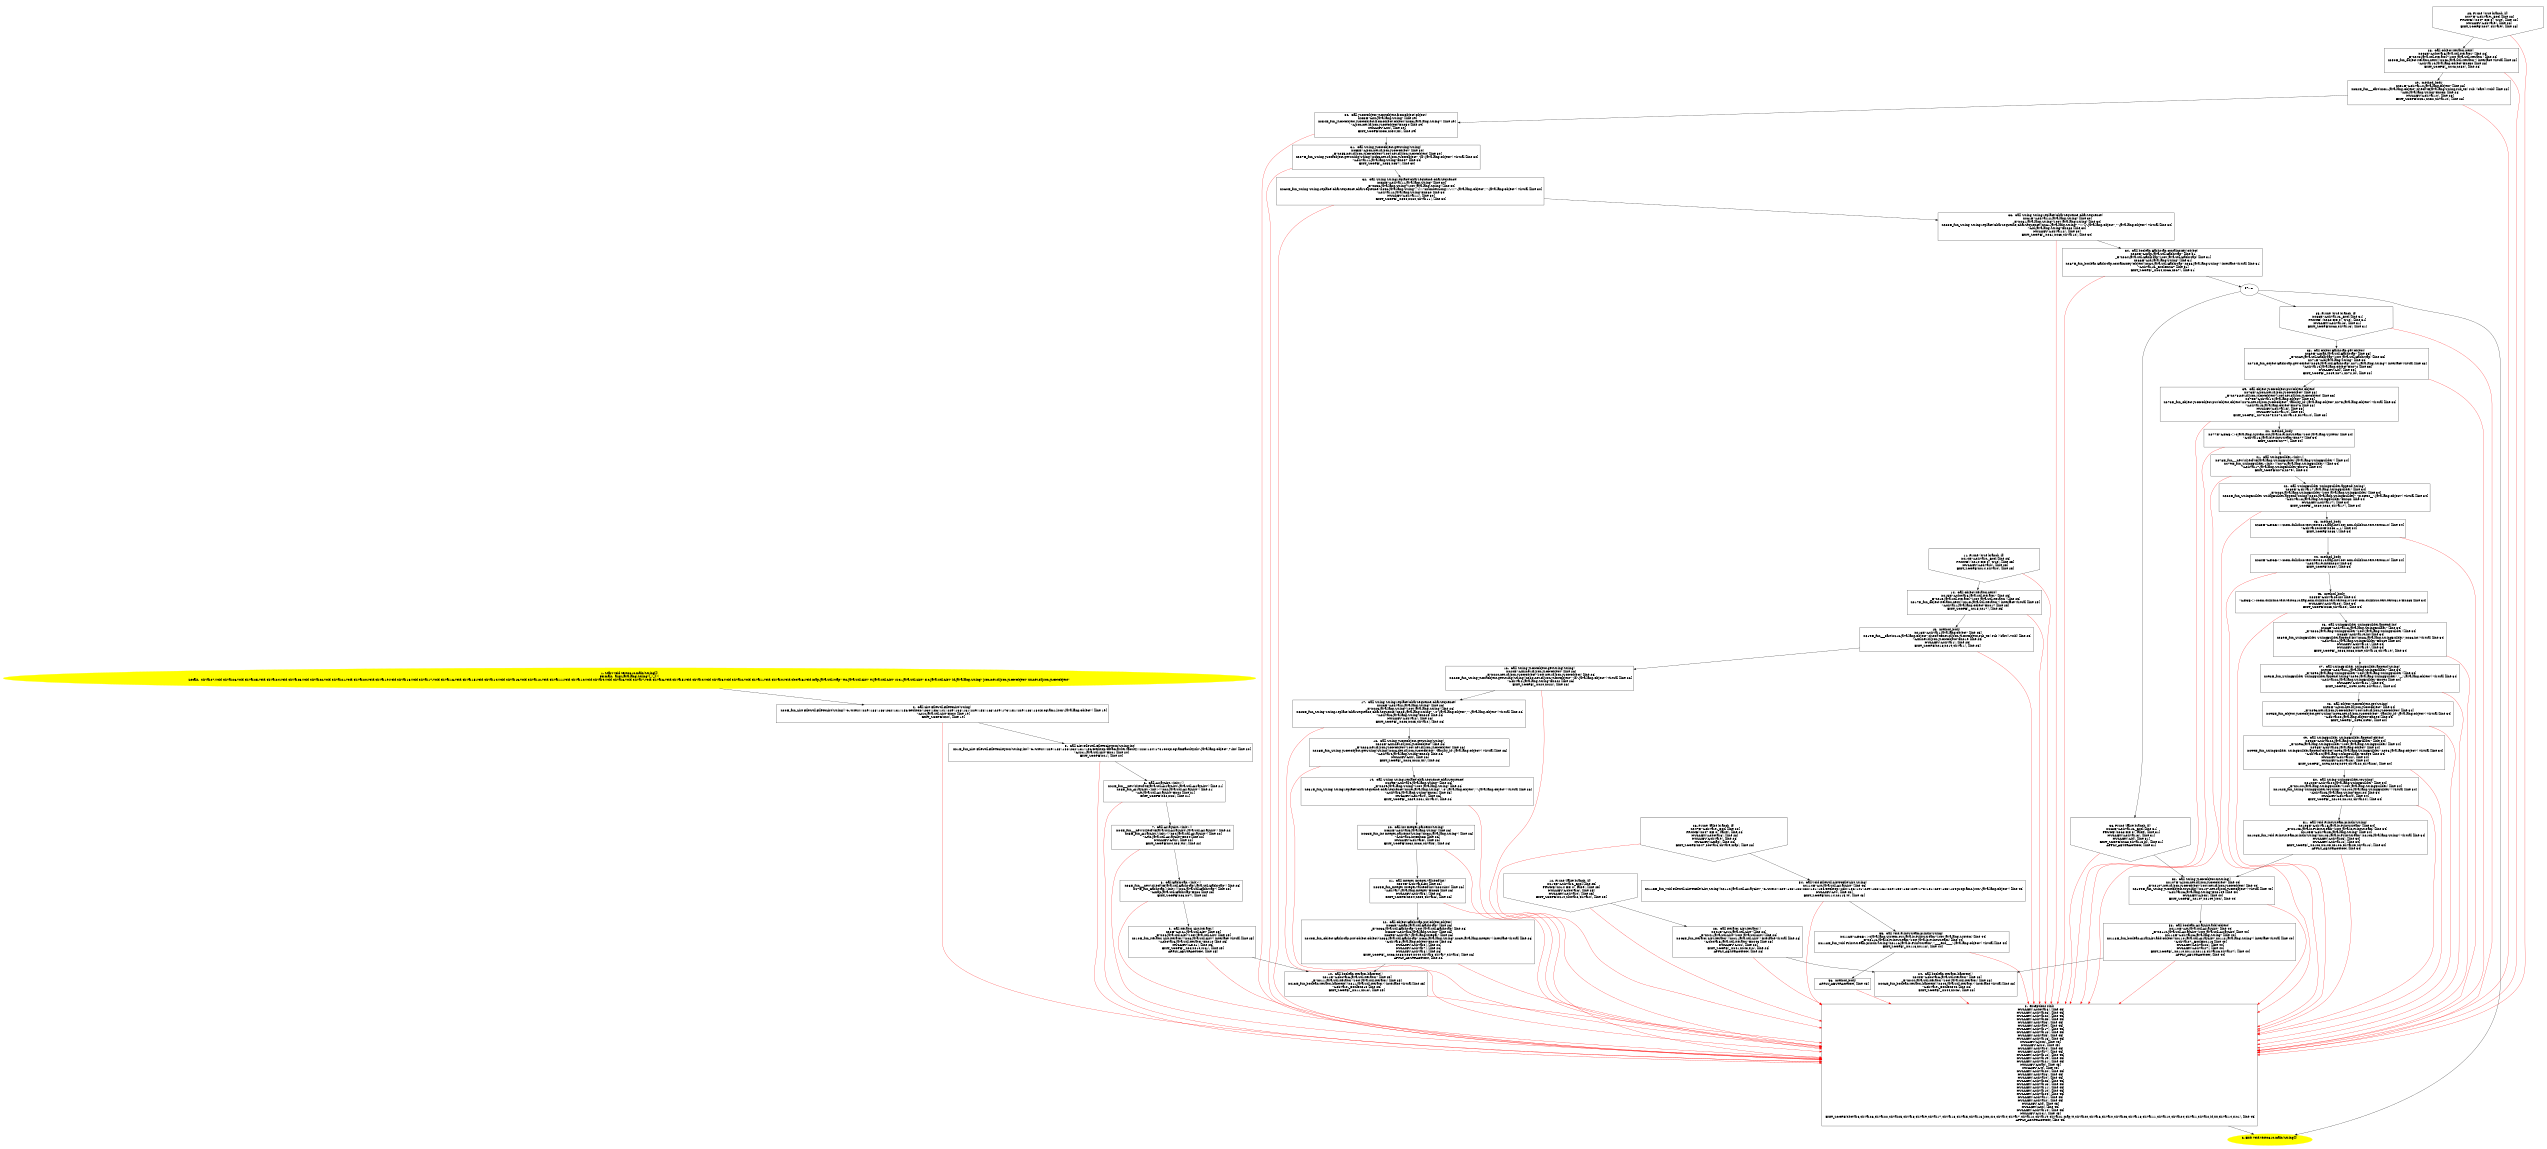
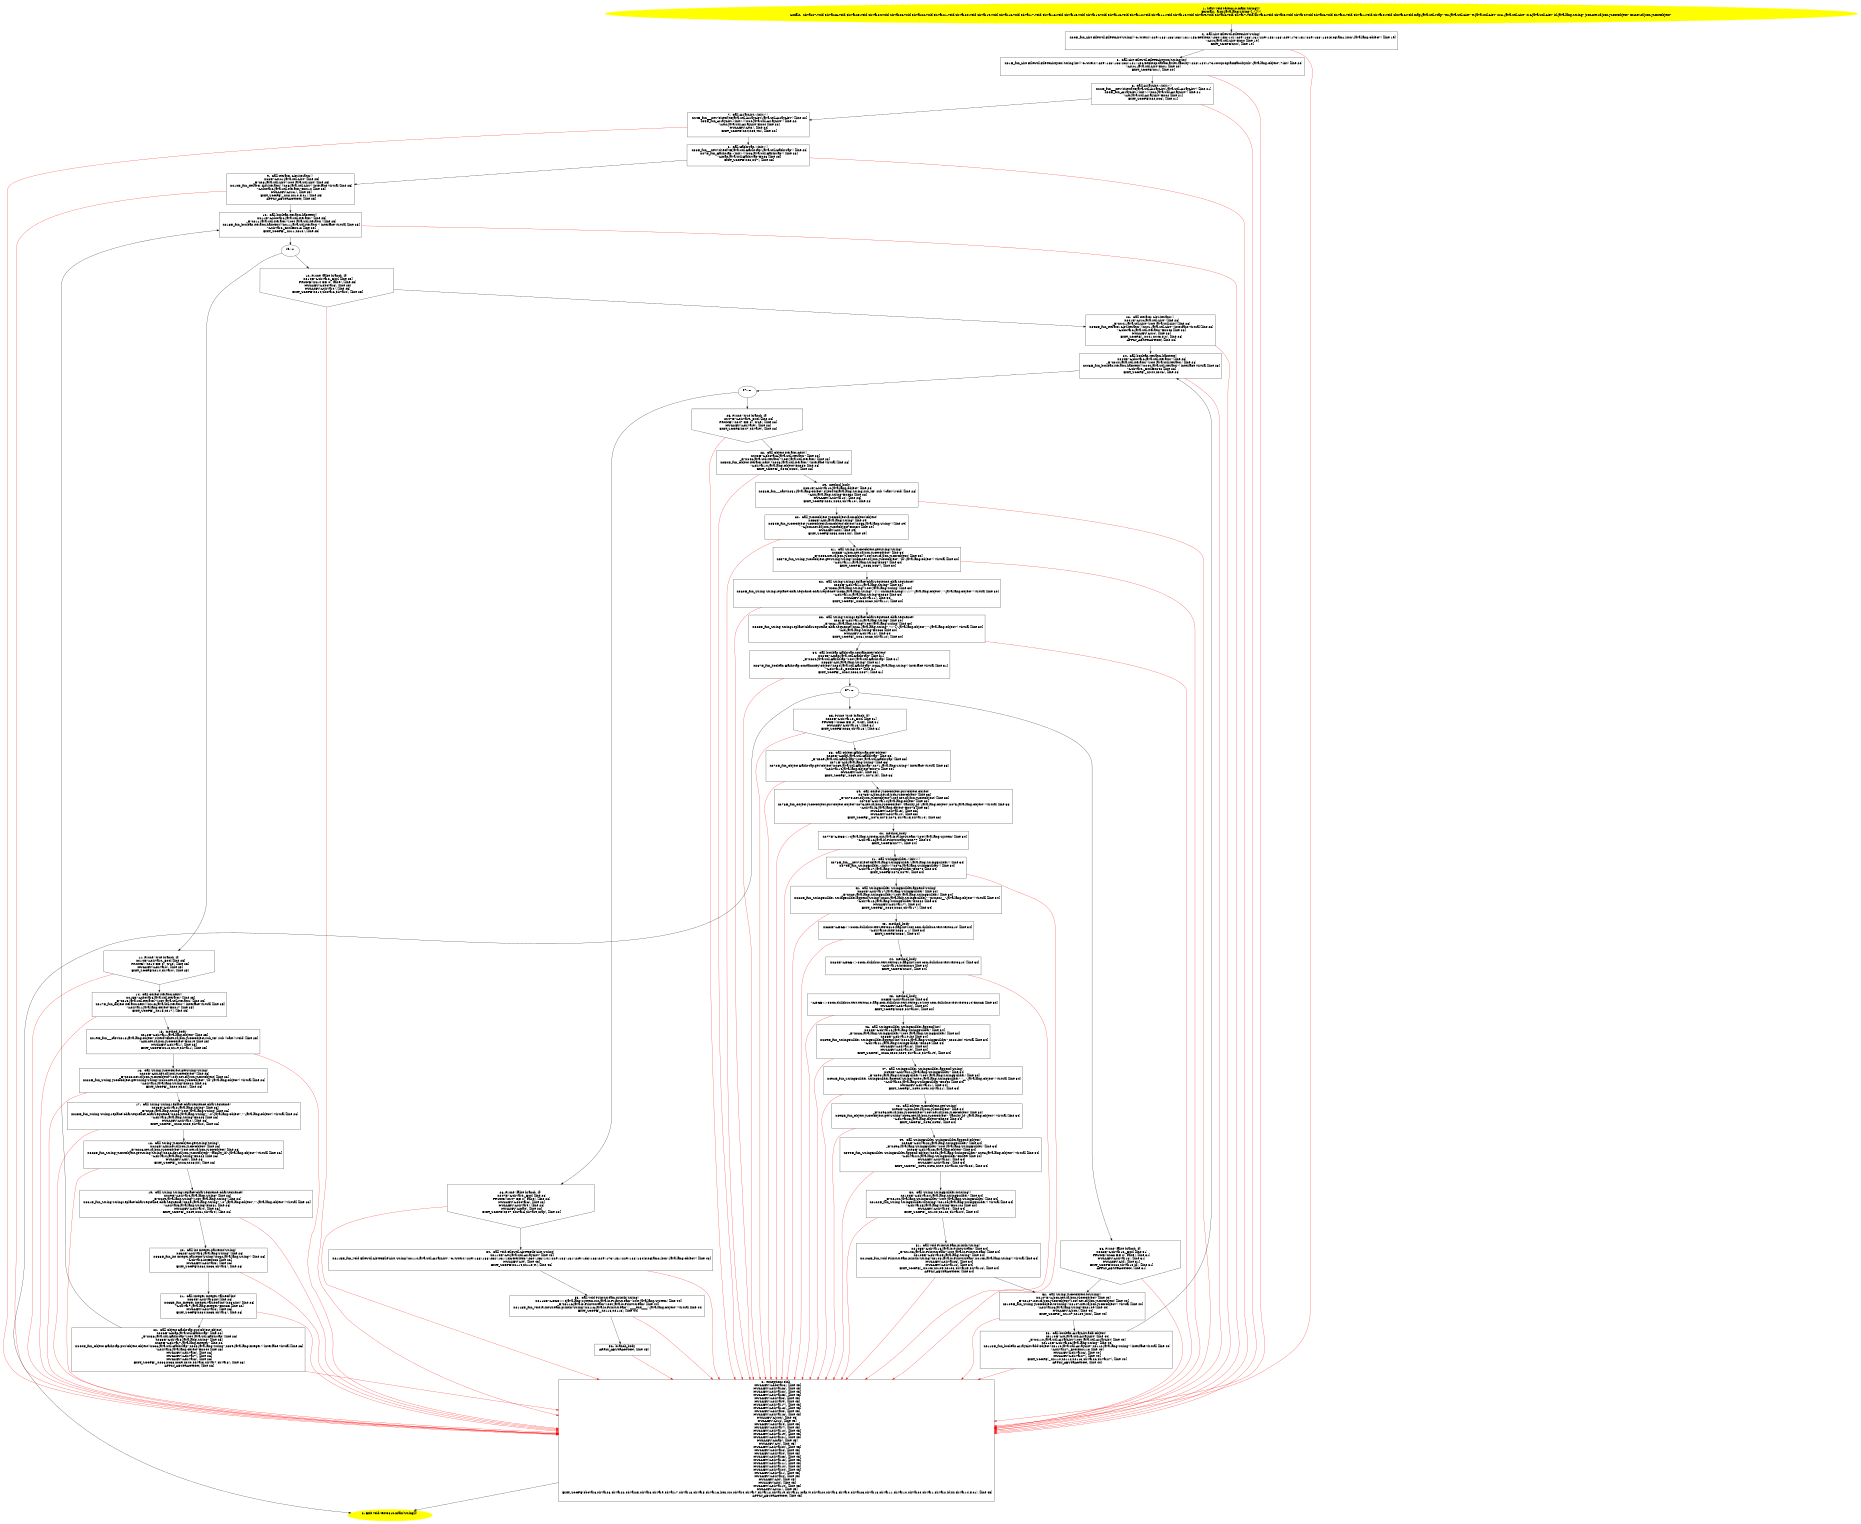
node "13: +": added
node "27: +": added
node "56:  method_body APPLY_ABSTRACTION; [line 45]": label "56:  method_body APPLY_ABSTRACTION; [line 45]" -> "56:  branch_body APPLY_ABSTRACTION; [line 45]"
